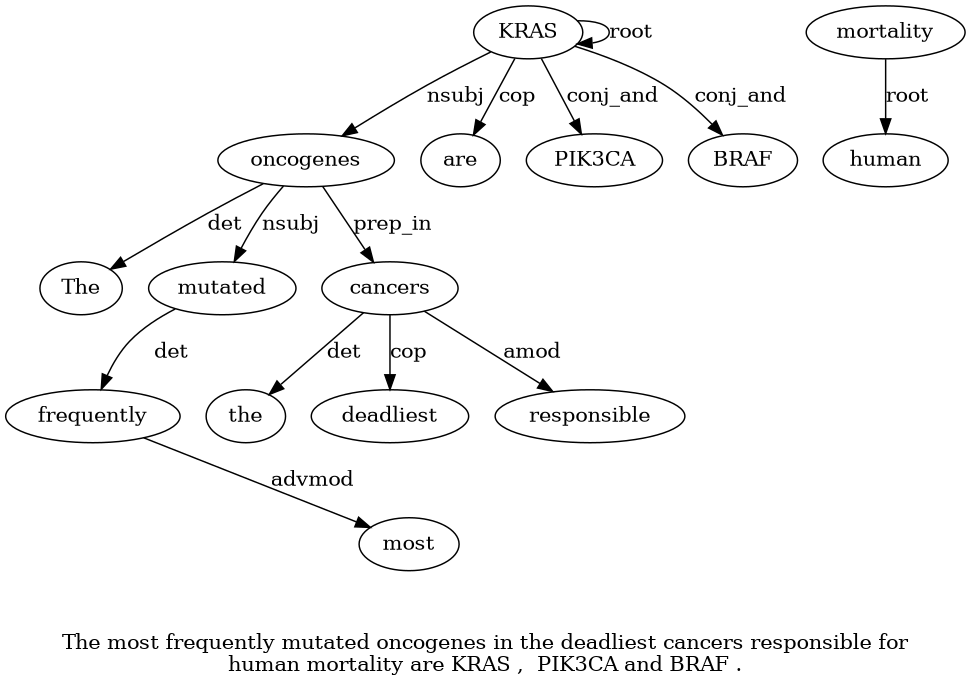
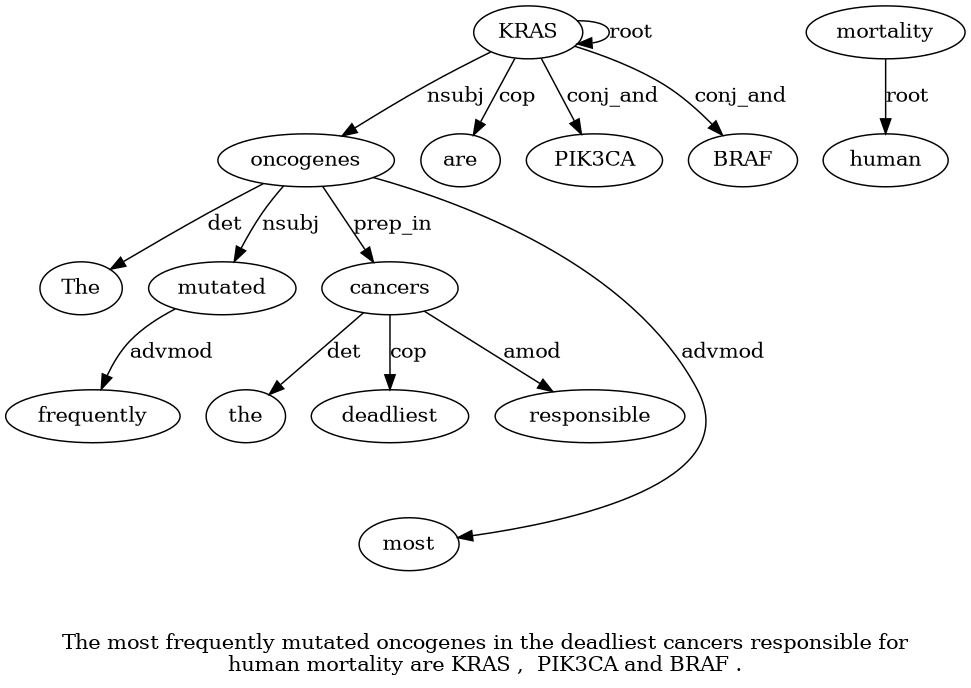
edge "mutated" -> "frequently": label "det" -> "advmod"
edge "frequently" -> "most": now "oncogenes" -> "most"
